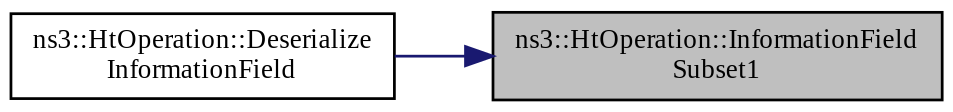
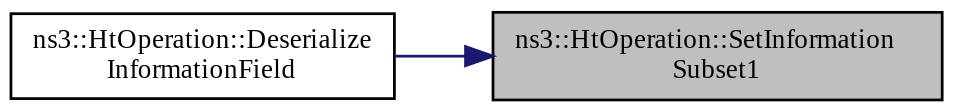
node "ns3::HtOperation::InformationField Subset1": label "ns3::HtOperation::InformationField Subset1" -> "ns3::HtOperation::SetInformation Subset1"
